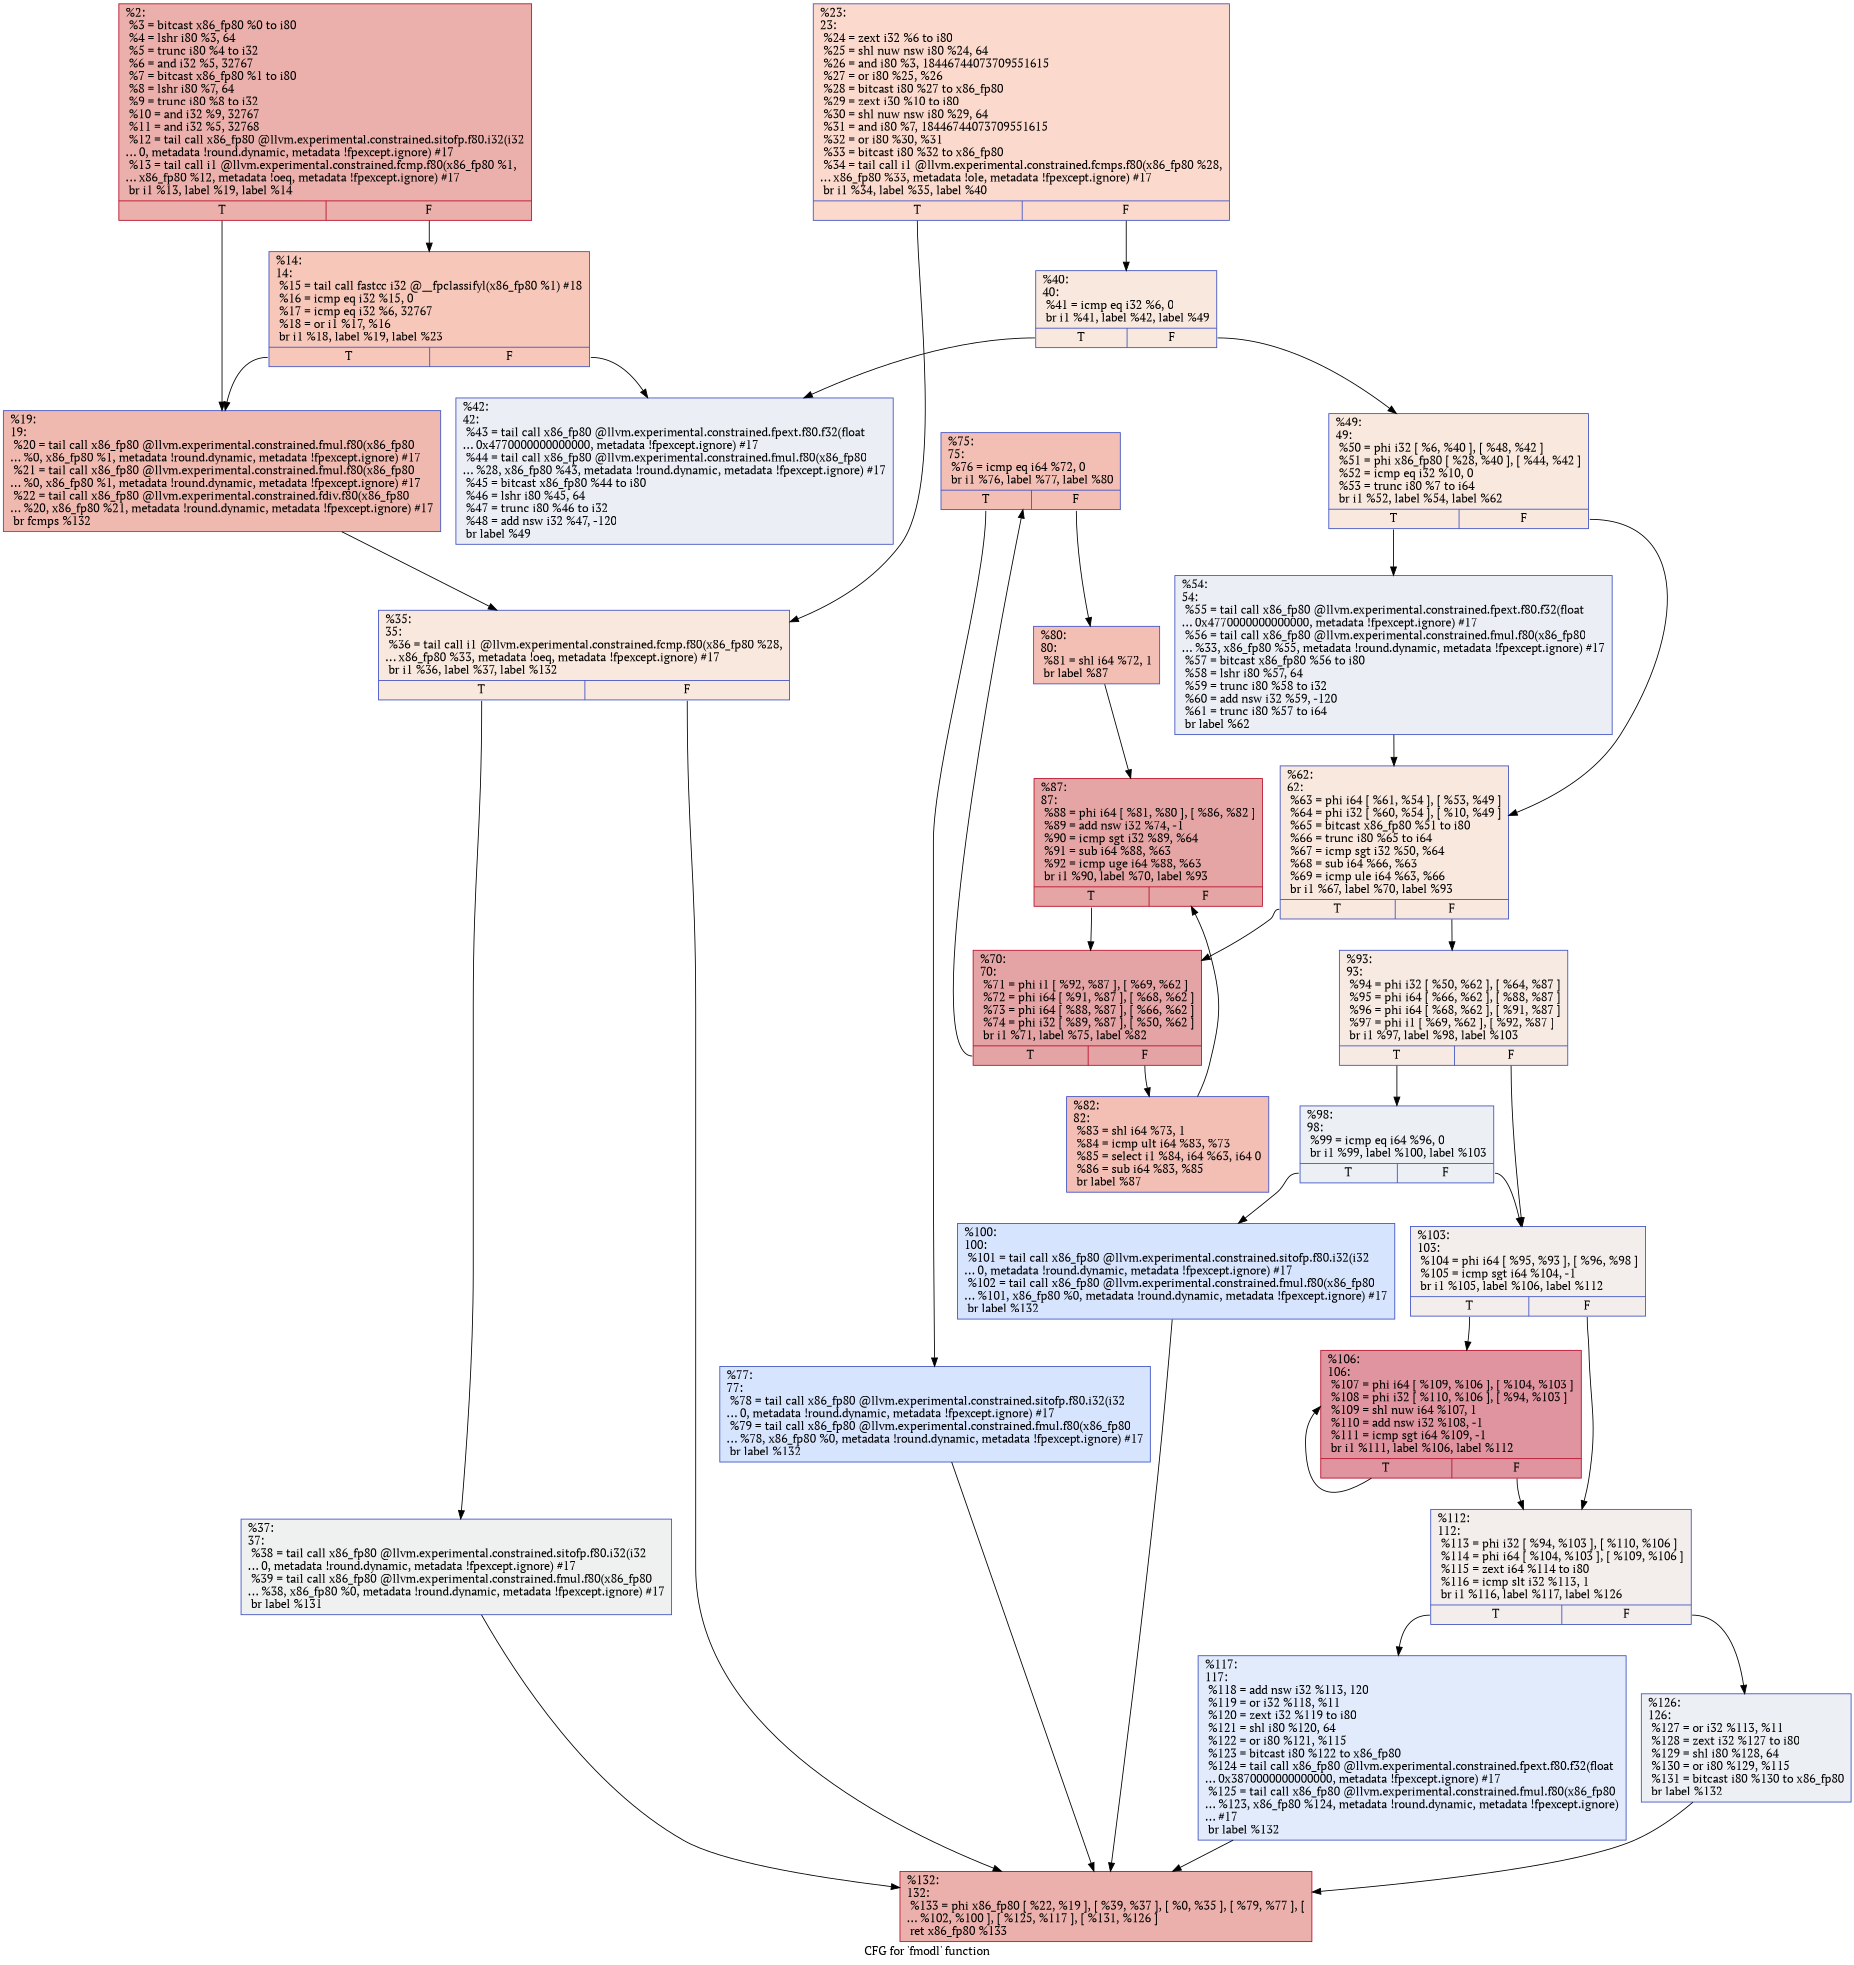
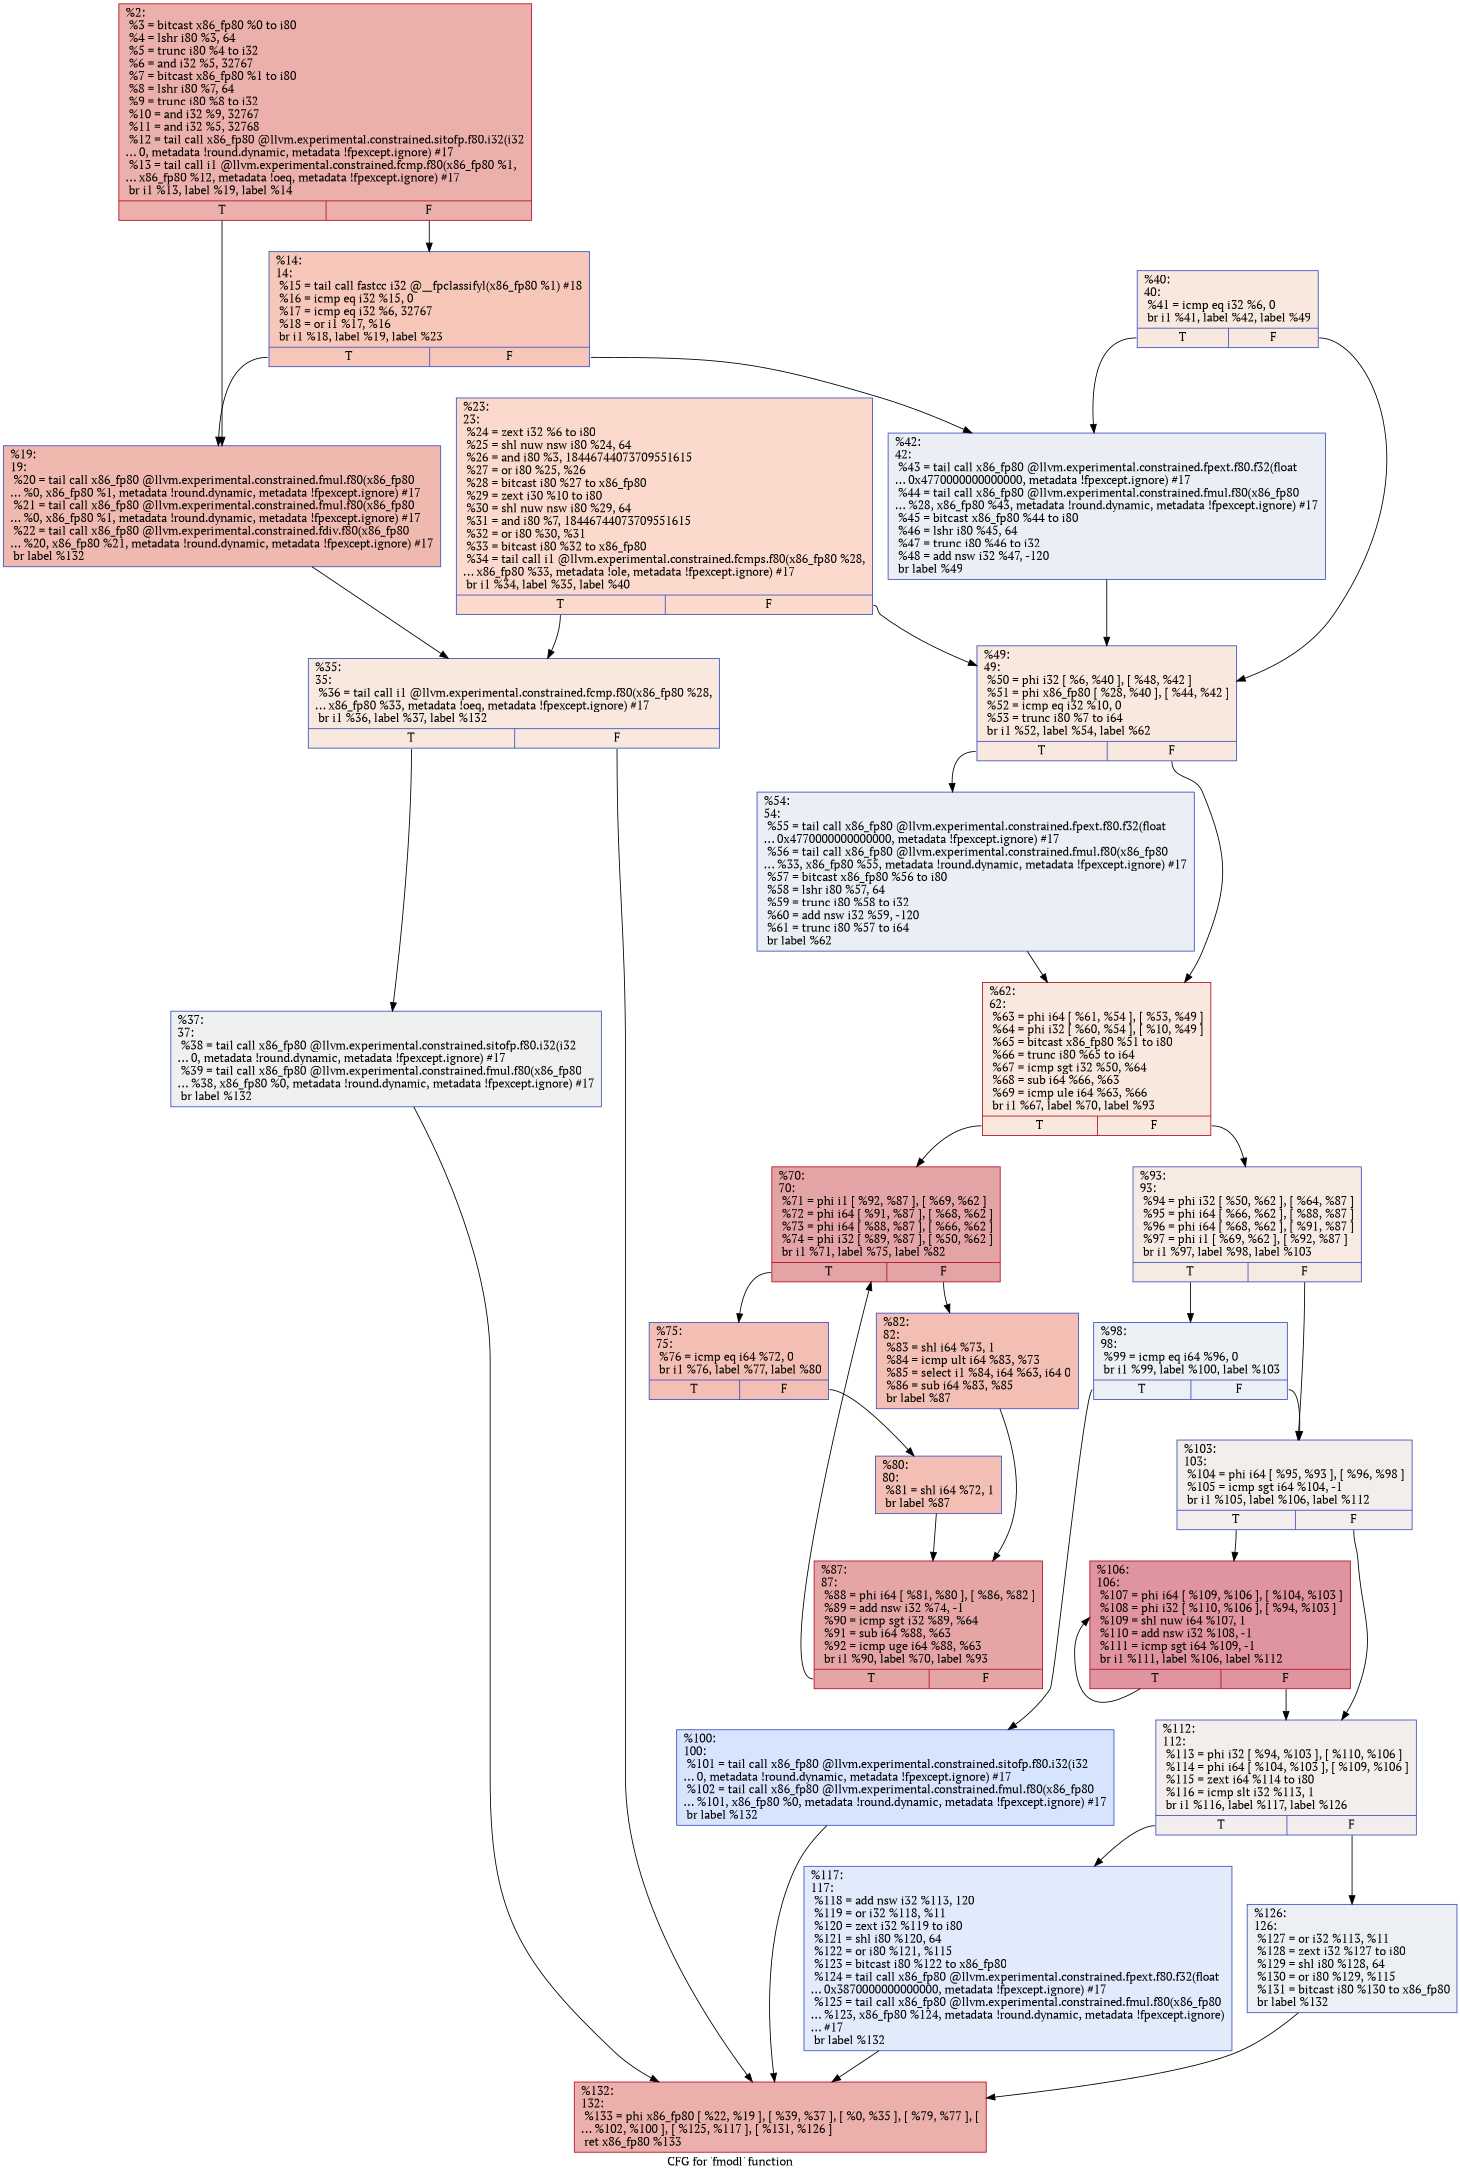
edge "%23:" -> "%40:": now "%23:" -> "%49:"
node "%19:": text "br fcmps %132" -> "br label %132"
edge "%42:" -> "%49:": added
node "%62:": color #3d50c3ff -> #b70d28ff
node "%77:": removed
node "%37:": text "br label %131" -> "br label %132"
